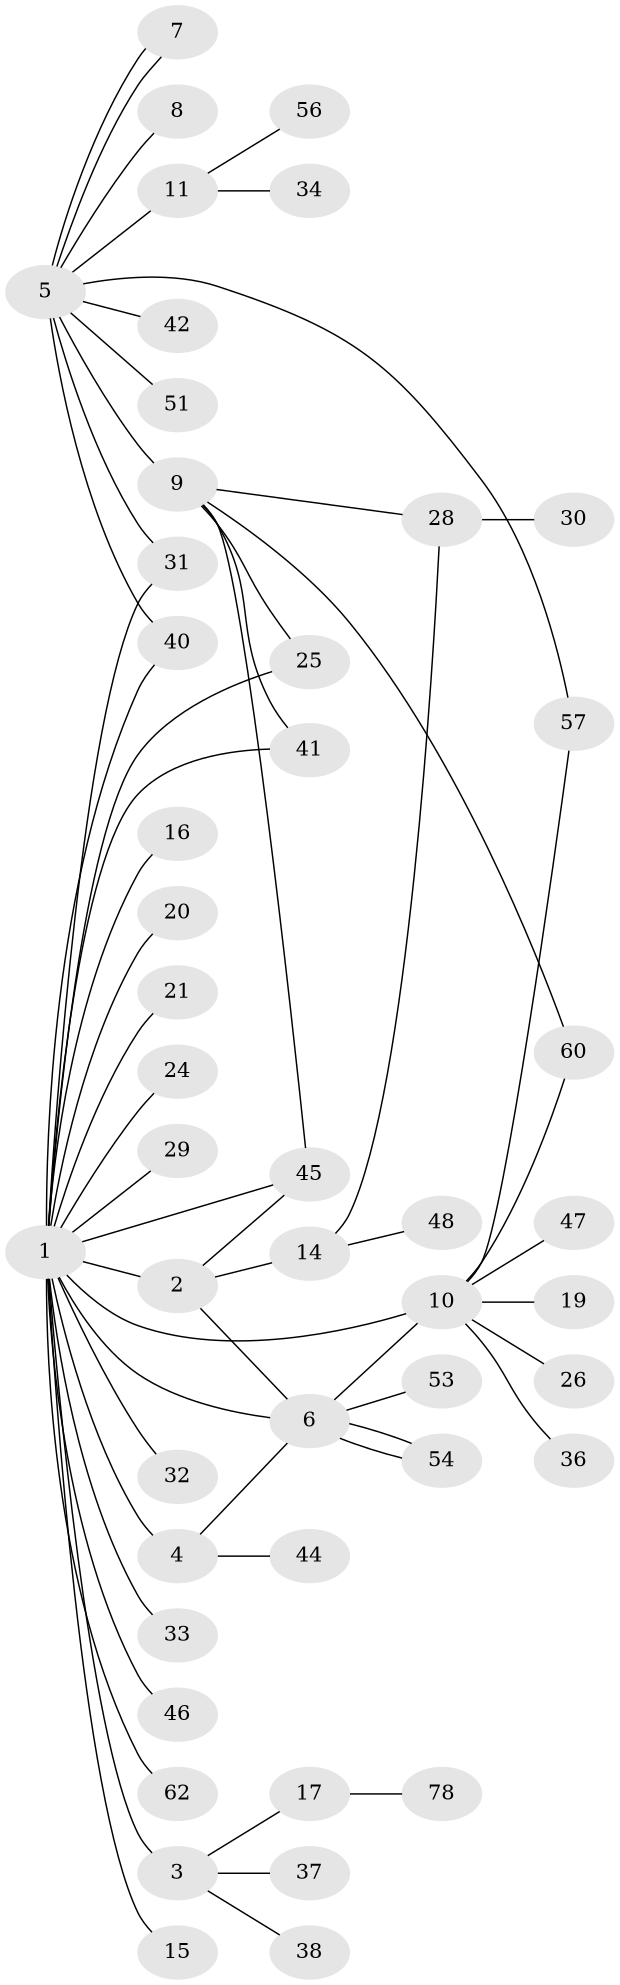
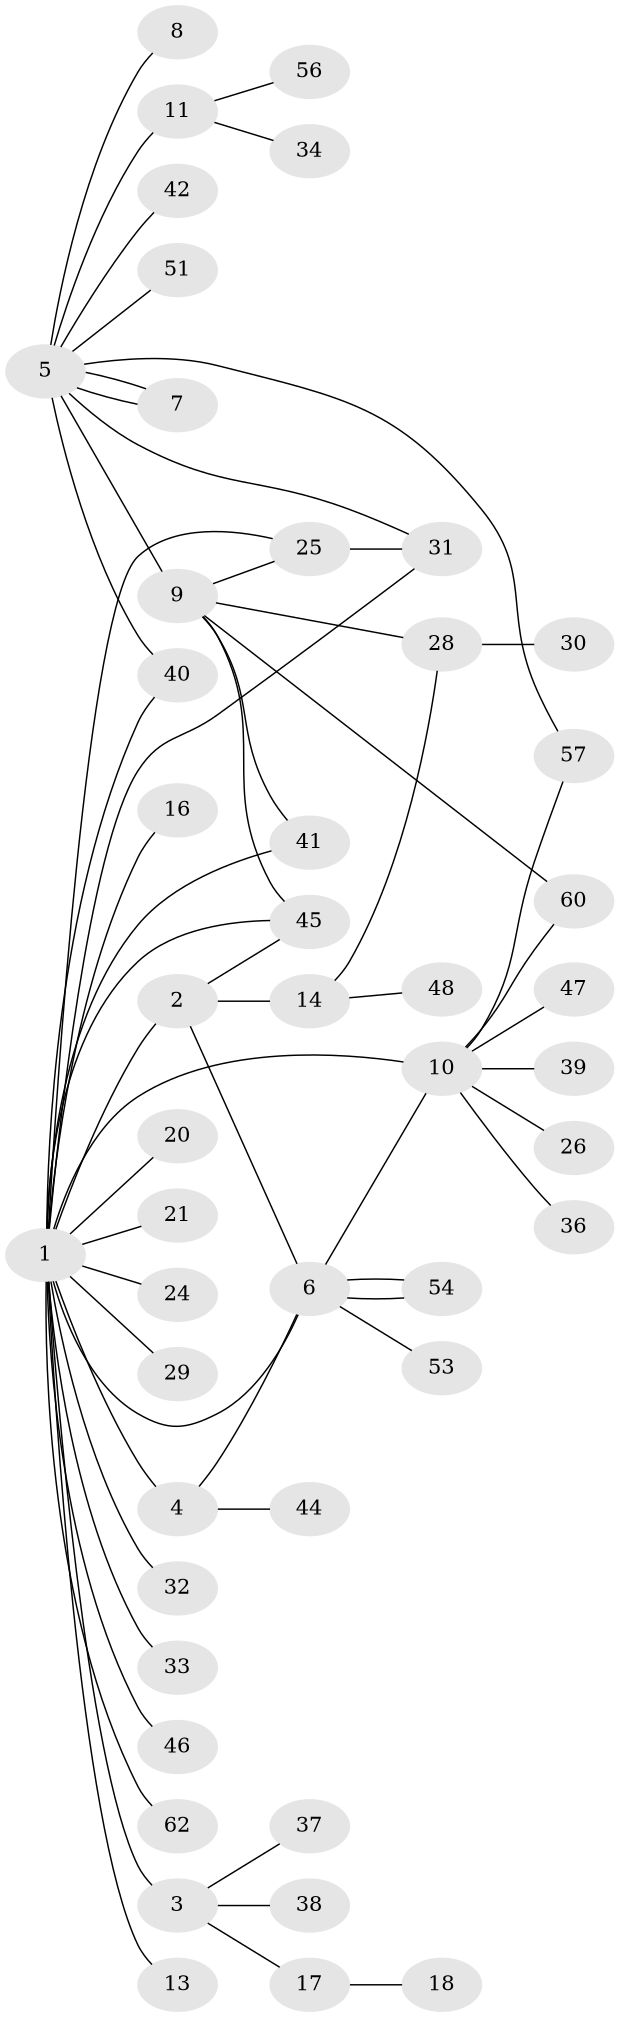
edge "25" -- "31": added
node "19": label "19" -> "39"
node "78": label "78" -> "18"
node "15": label "15" -> "13"
